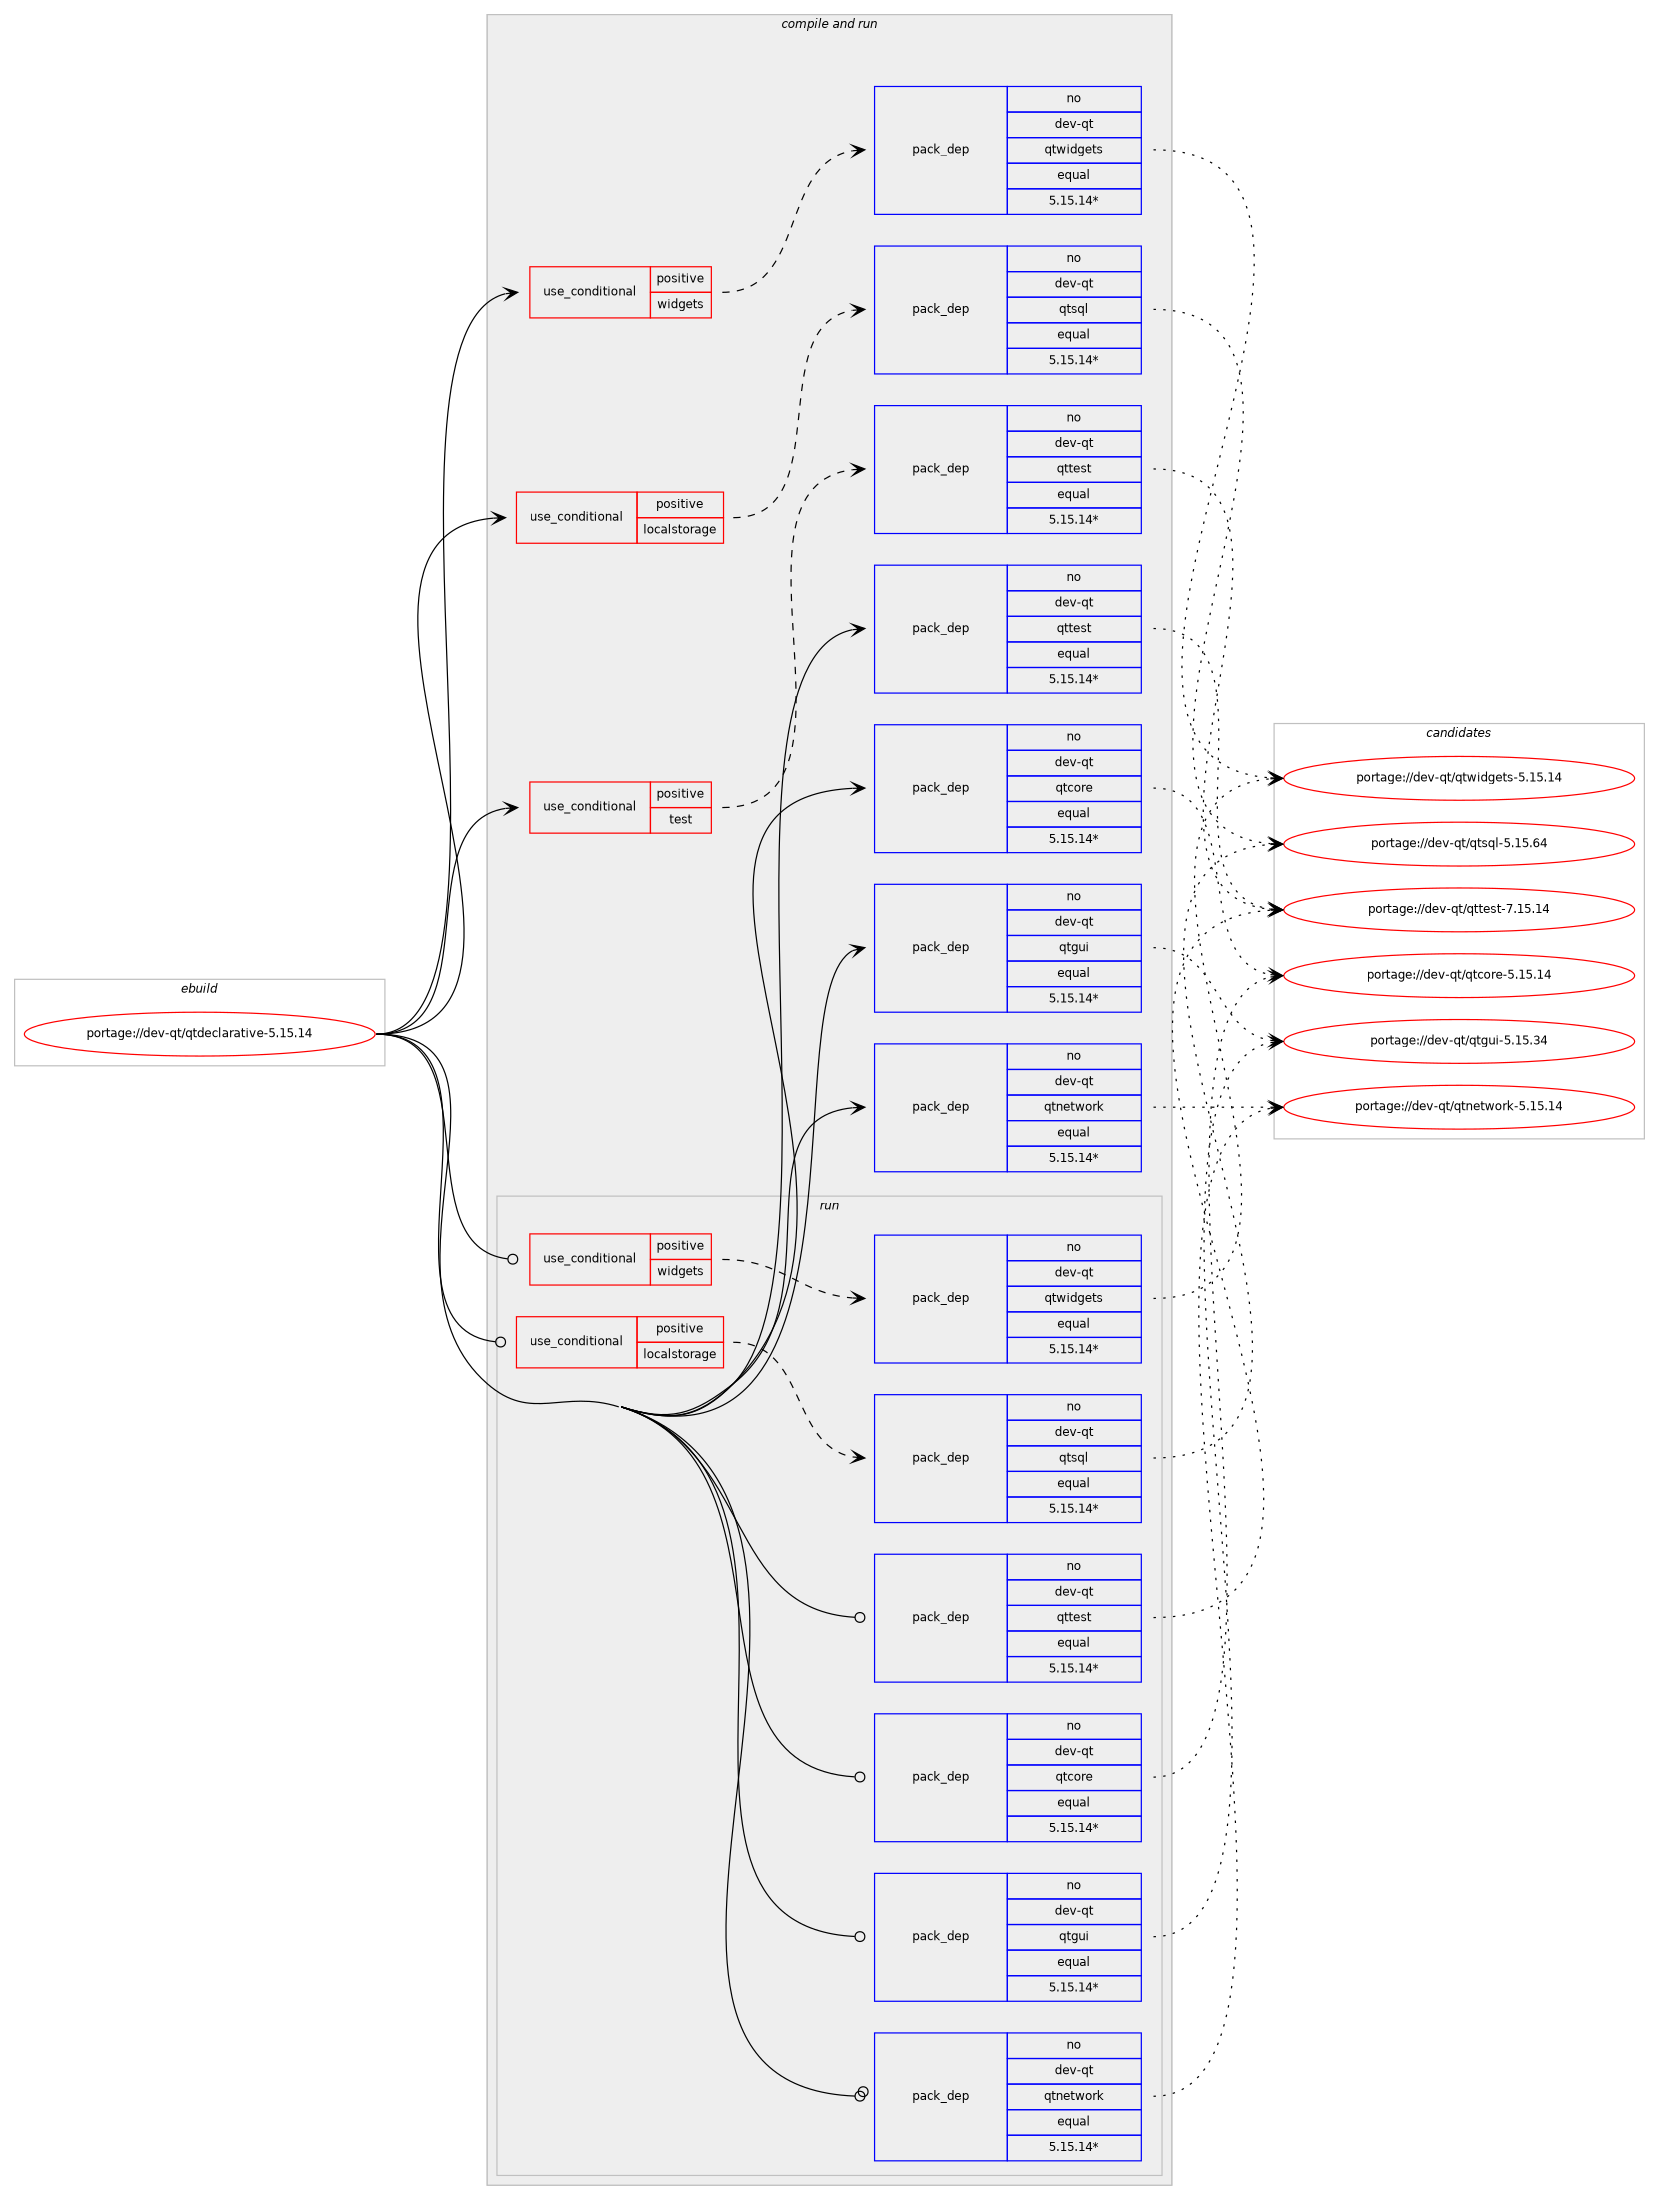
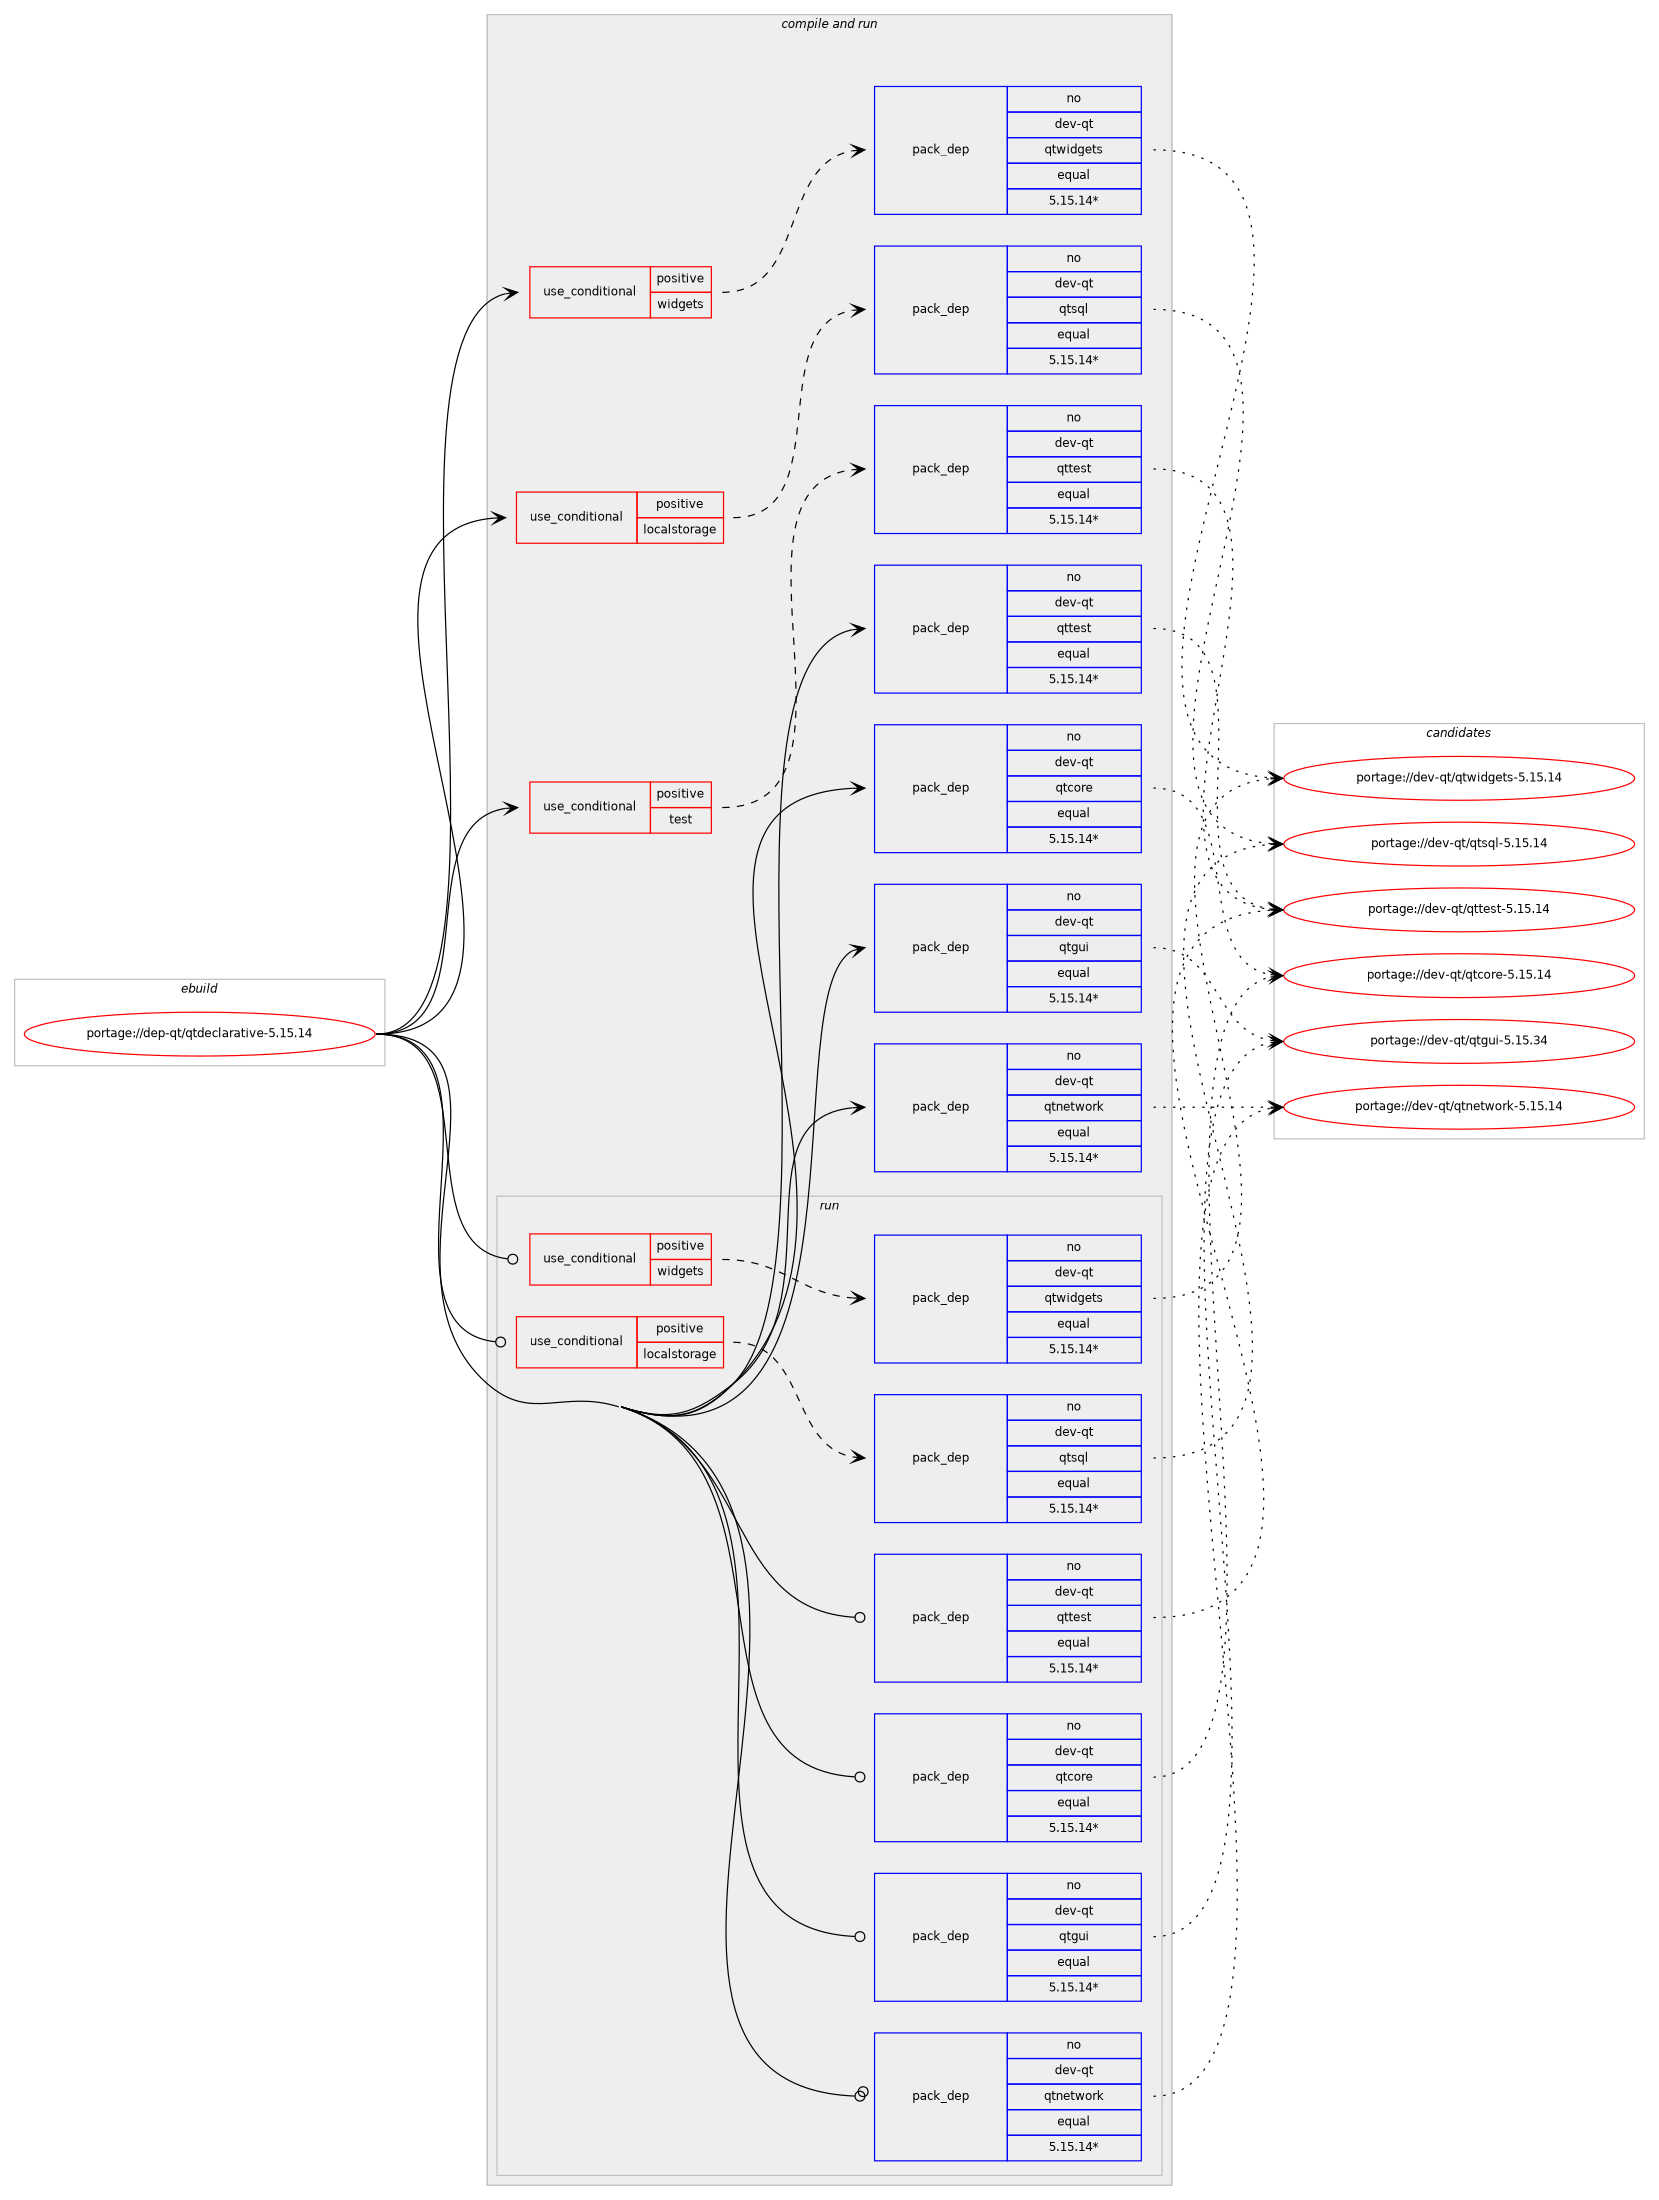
node "portage://dev-qt/qtsql-5.15.64": label "portage://dev-qt/qtsql-5.15.64" -> "portage://dev-qt/qtsql-5.15.14"
node "portage://dev-qt/qttest-7.15.14": label "portage://dev-qt/qttest-7.15.14" -> "portage://dev-qt/qttest-5.15.14"
node "portage://dev-qt/qtdeclarative-5.15.14": label "portage://dev-qt/qtdeclarative-5.15.14" -> "portage://dep-qt/qtdeclarative-5.15.14"
